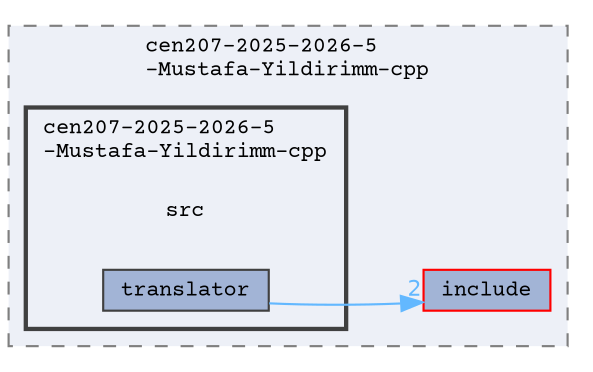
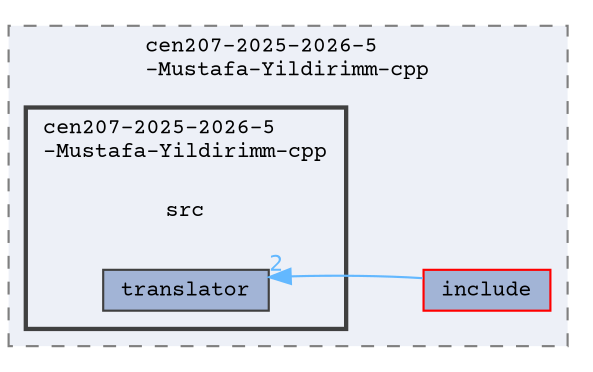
edge "translator" -> "include": reversed
